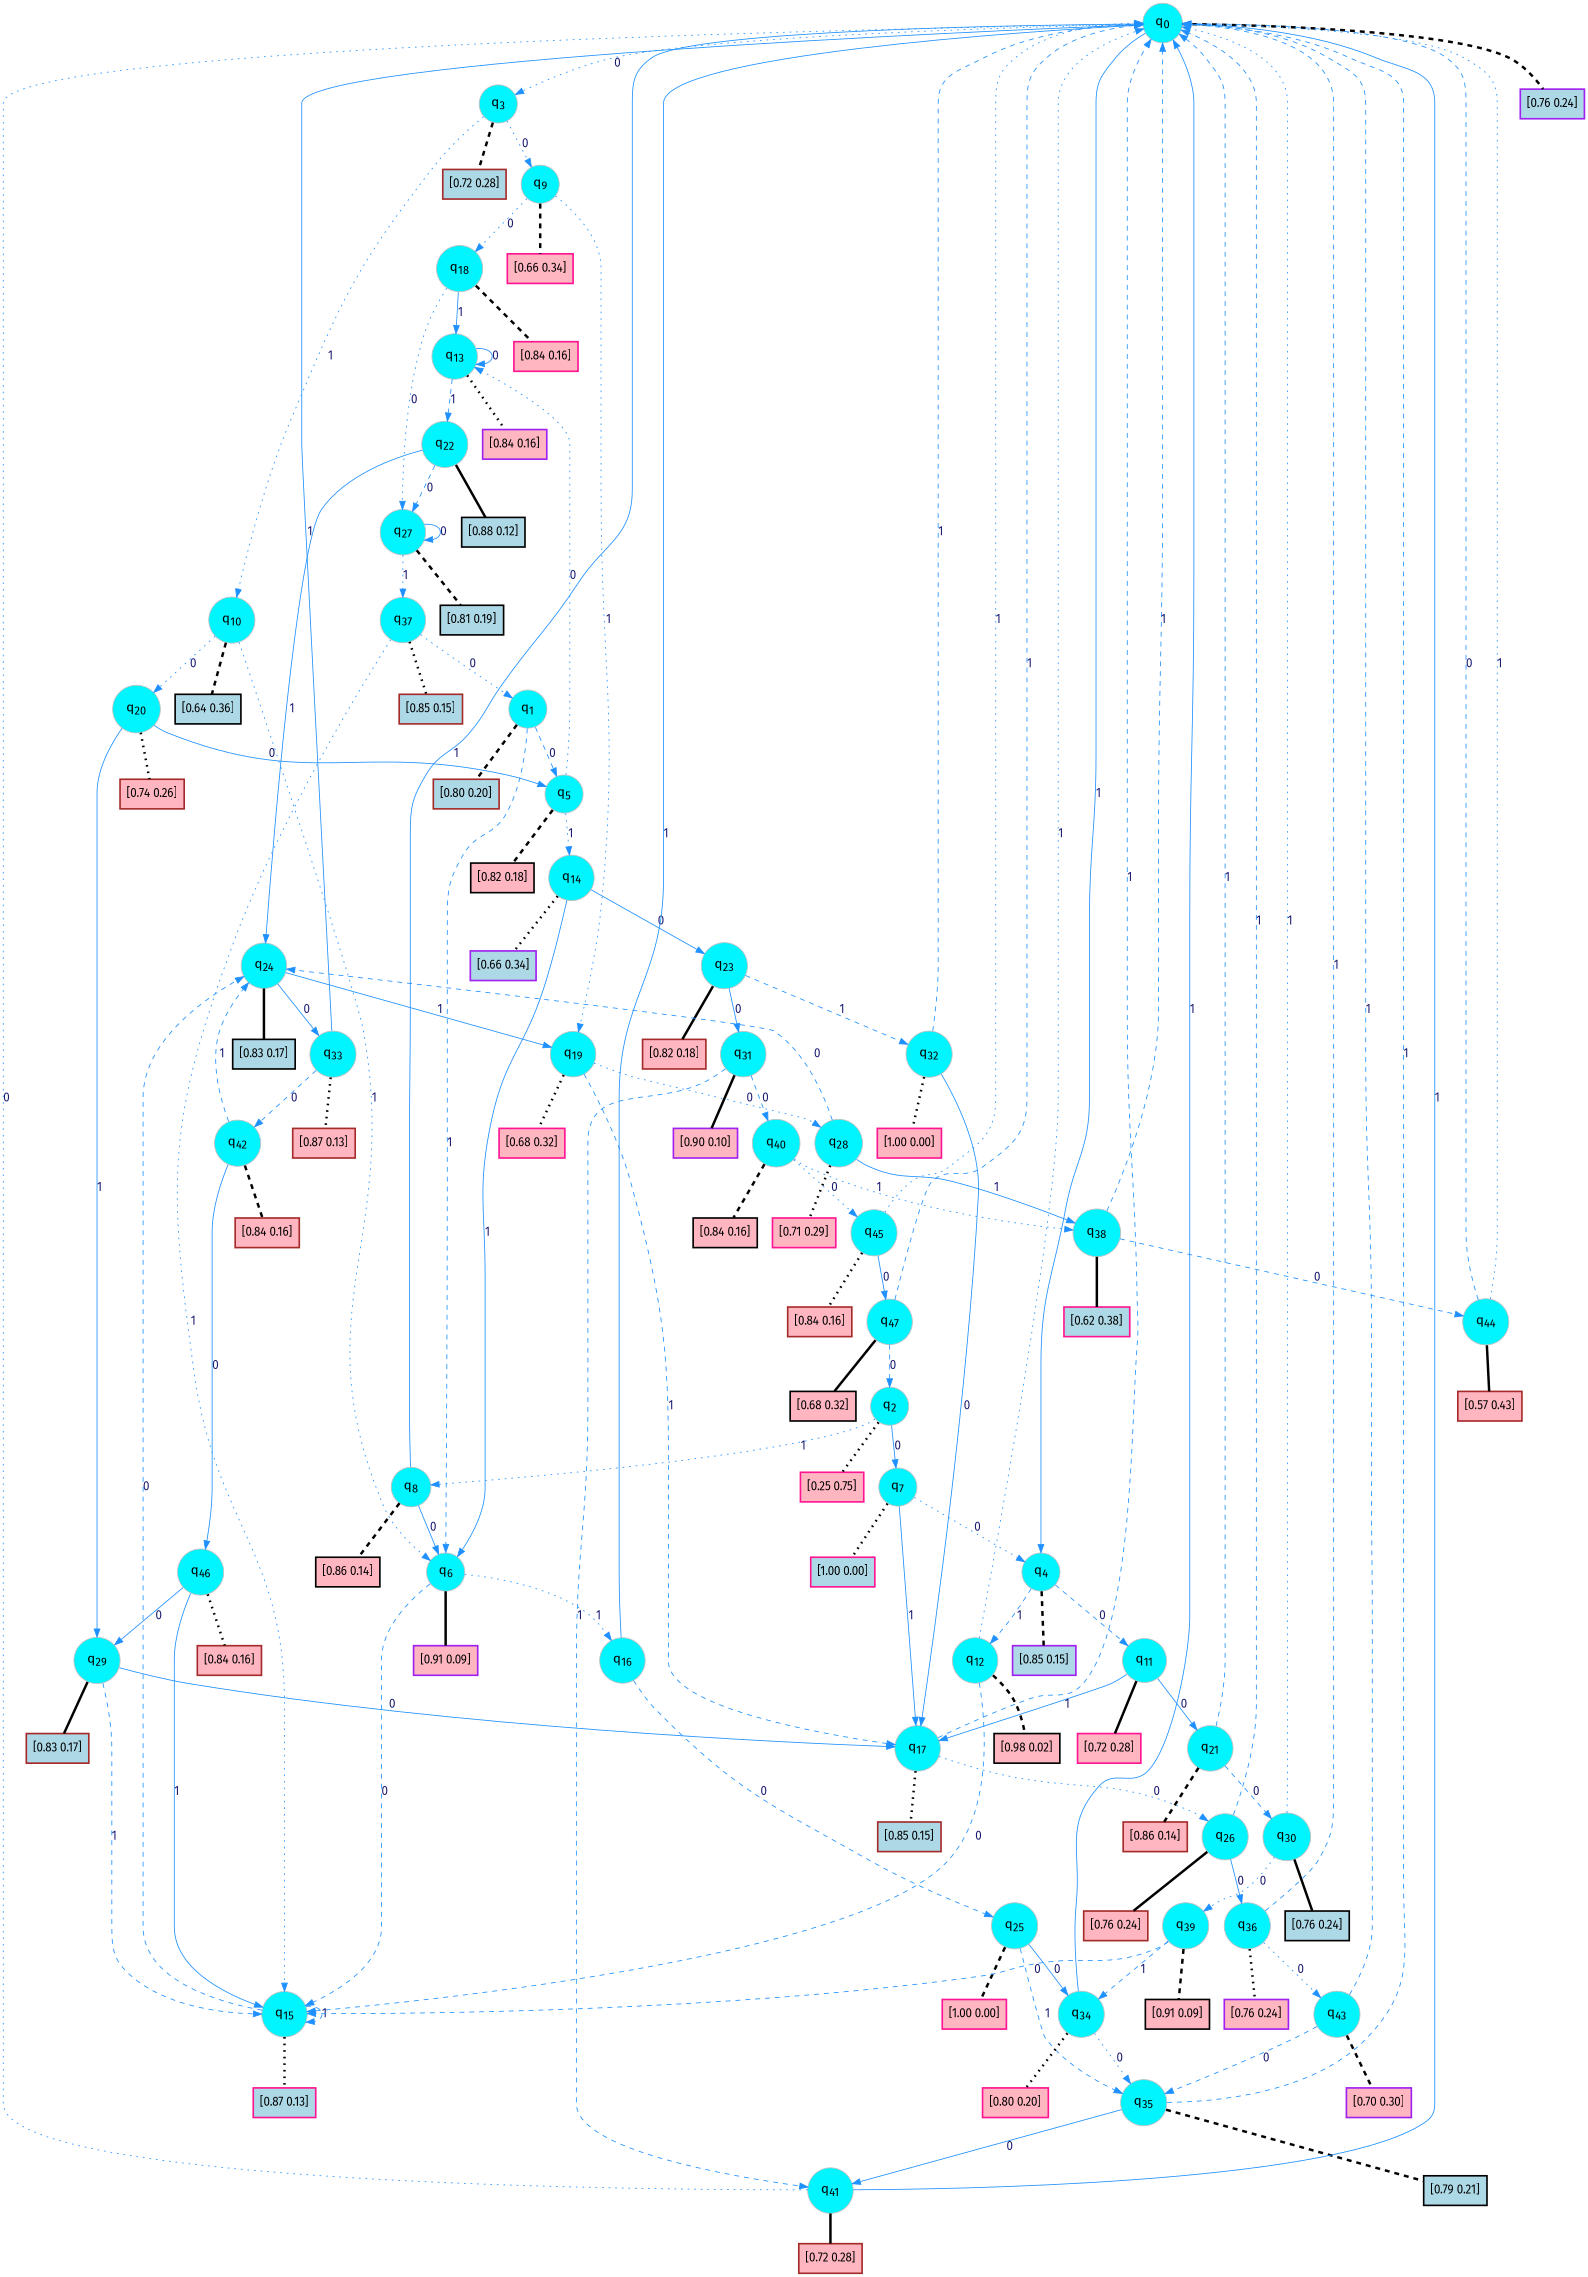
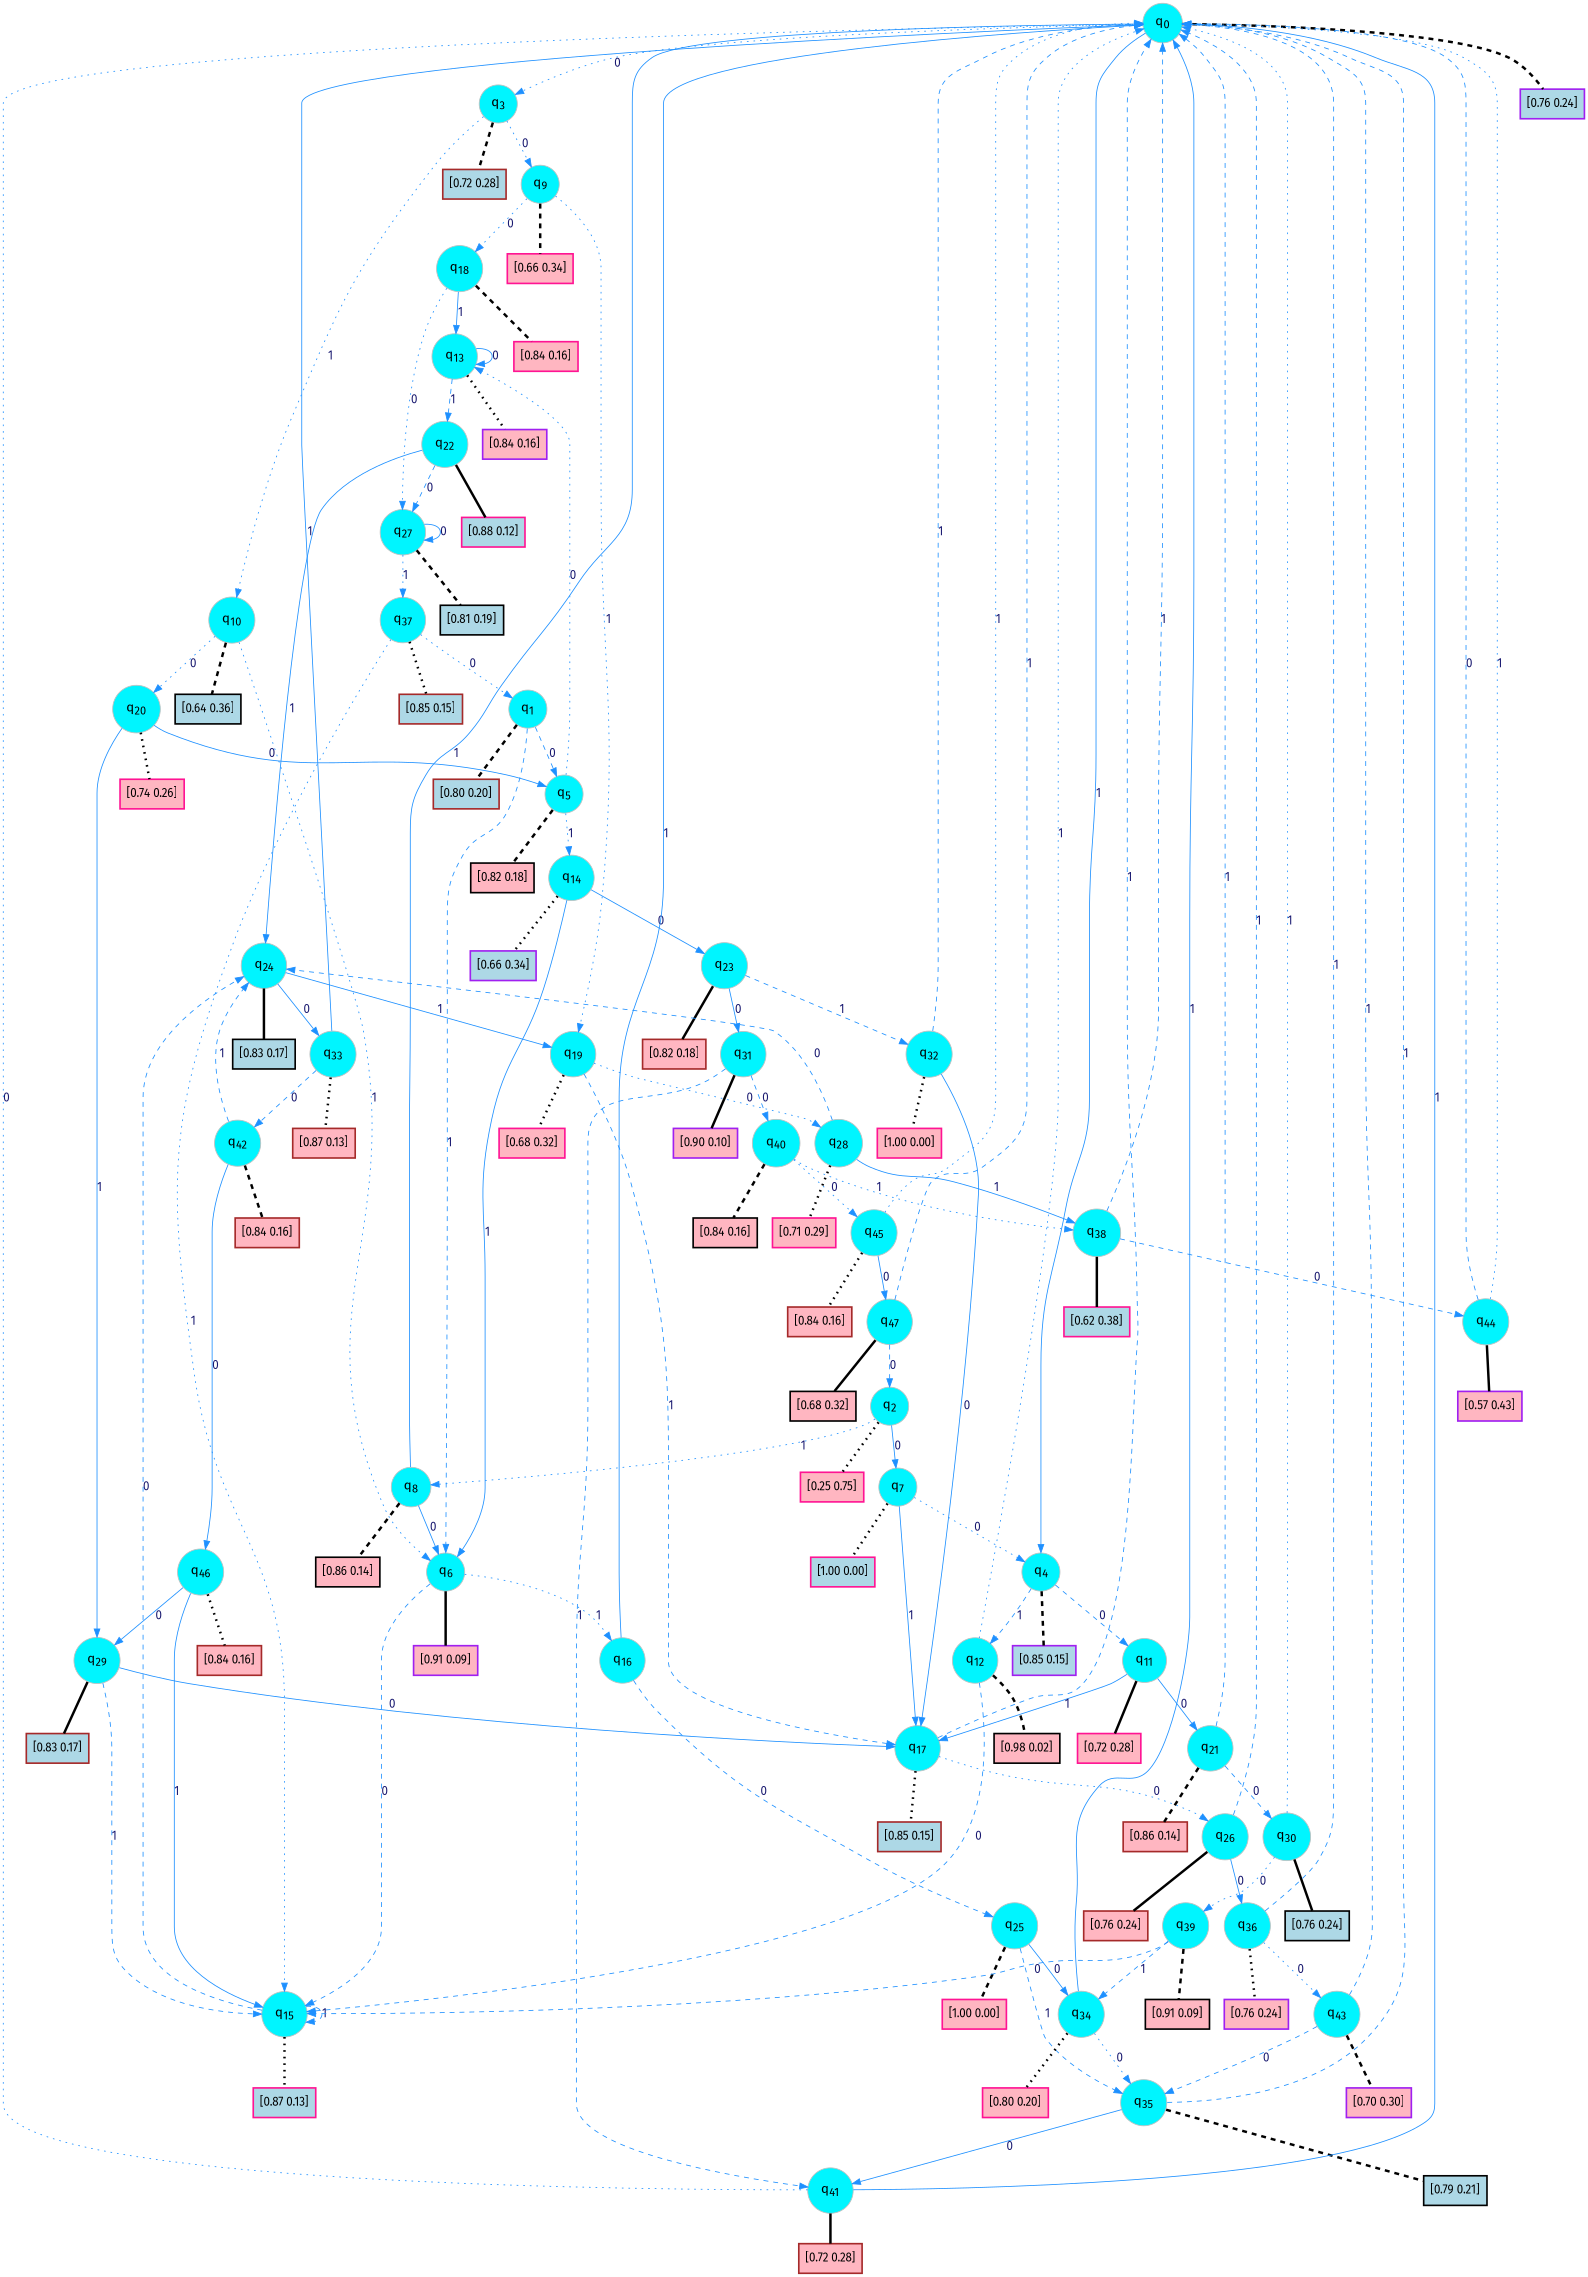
node "[0.88 0.12]": color black -> deeppink
node "[0.74 0.26]": color brown -> deeppink
node "[0.57 0.43]": color brown -> purple
